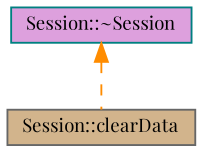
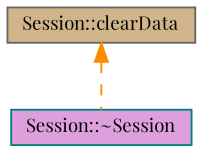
edge "Session::clearData" -> "Session::~Session": reversed
